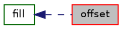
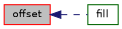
edge "offset" -> "fill": reversed
